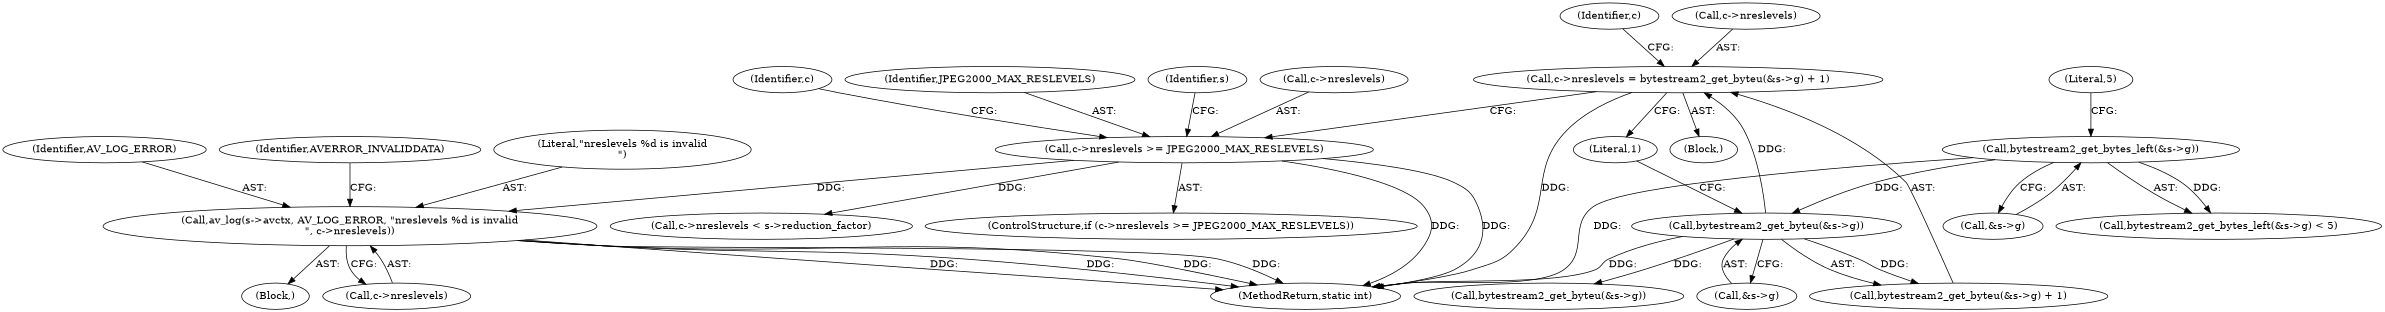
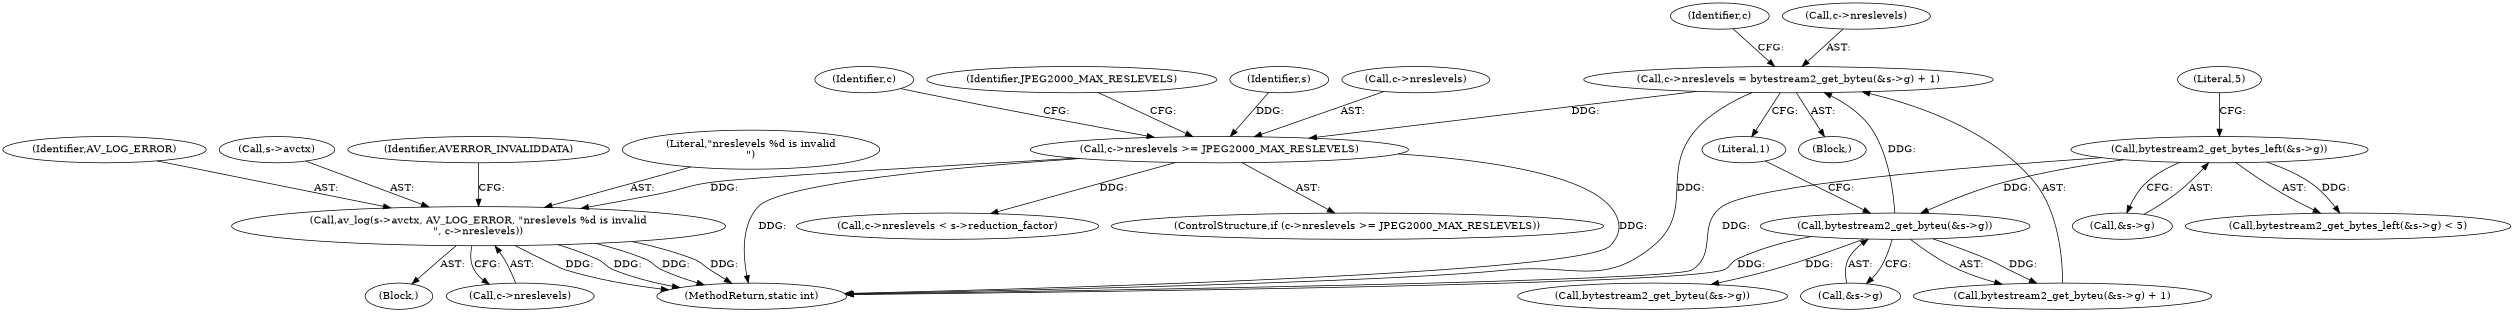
edge "(Identifier,JPEG2000_MAX_RESLEVELS)" -> "(Call,c->nreslevels >= JPEG2000_MAX_RESLEVELS)": label "AST: " -> "CFG: "
edge "(Identifier,s)" -> "(Call,c->nreslevels >= JPEG2000_MAX_RESLEVELS)": label "CFG: " -> "DDG: "
edge "(Call,c->nreslevels = bytestream2_get_byteu(&s->g) + 1)" -> "(Call,c->nreslevels >= JPEG2000_MAX_RESLEVELS)": label "CFG: " -> "DDG: "
node "(Call,s->avctx)": added
